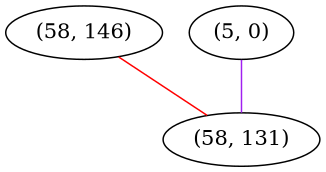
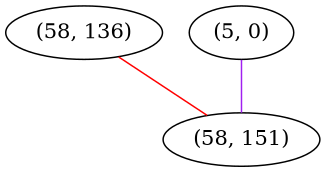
node "(58, 146)": label "(58, 146)" -> "(58, 136)"
node "(58, 131)": label "(58, 131)" -> "(58, 151)"
